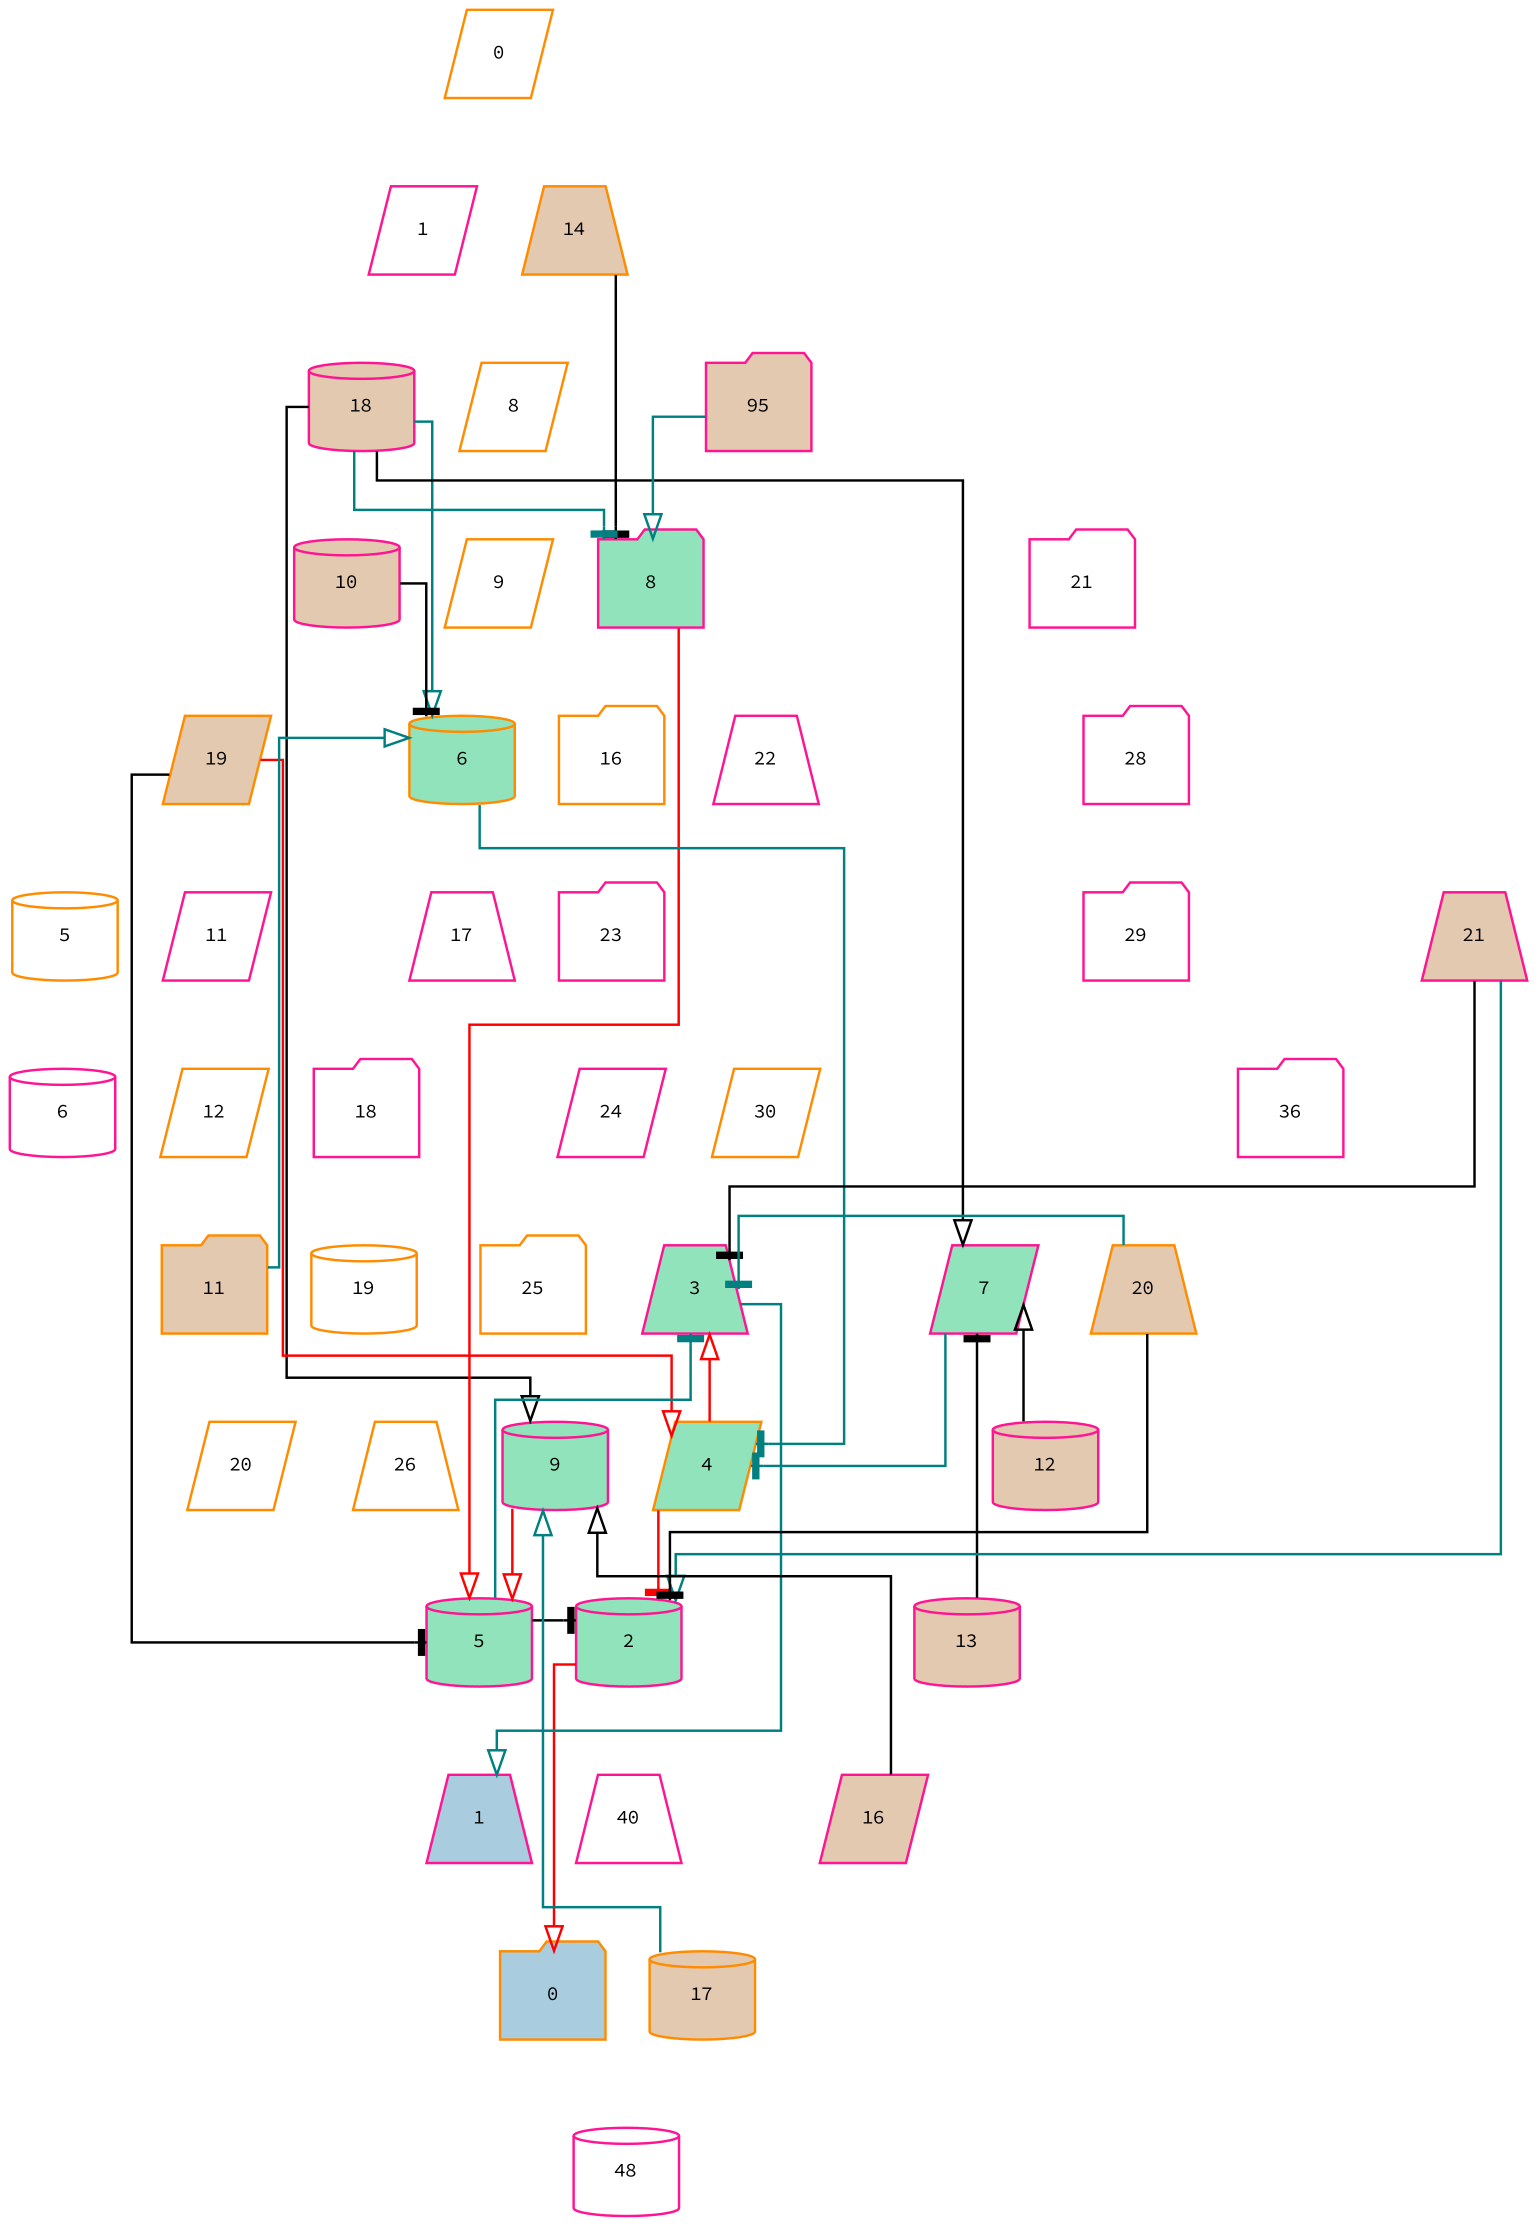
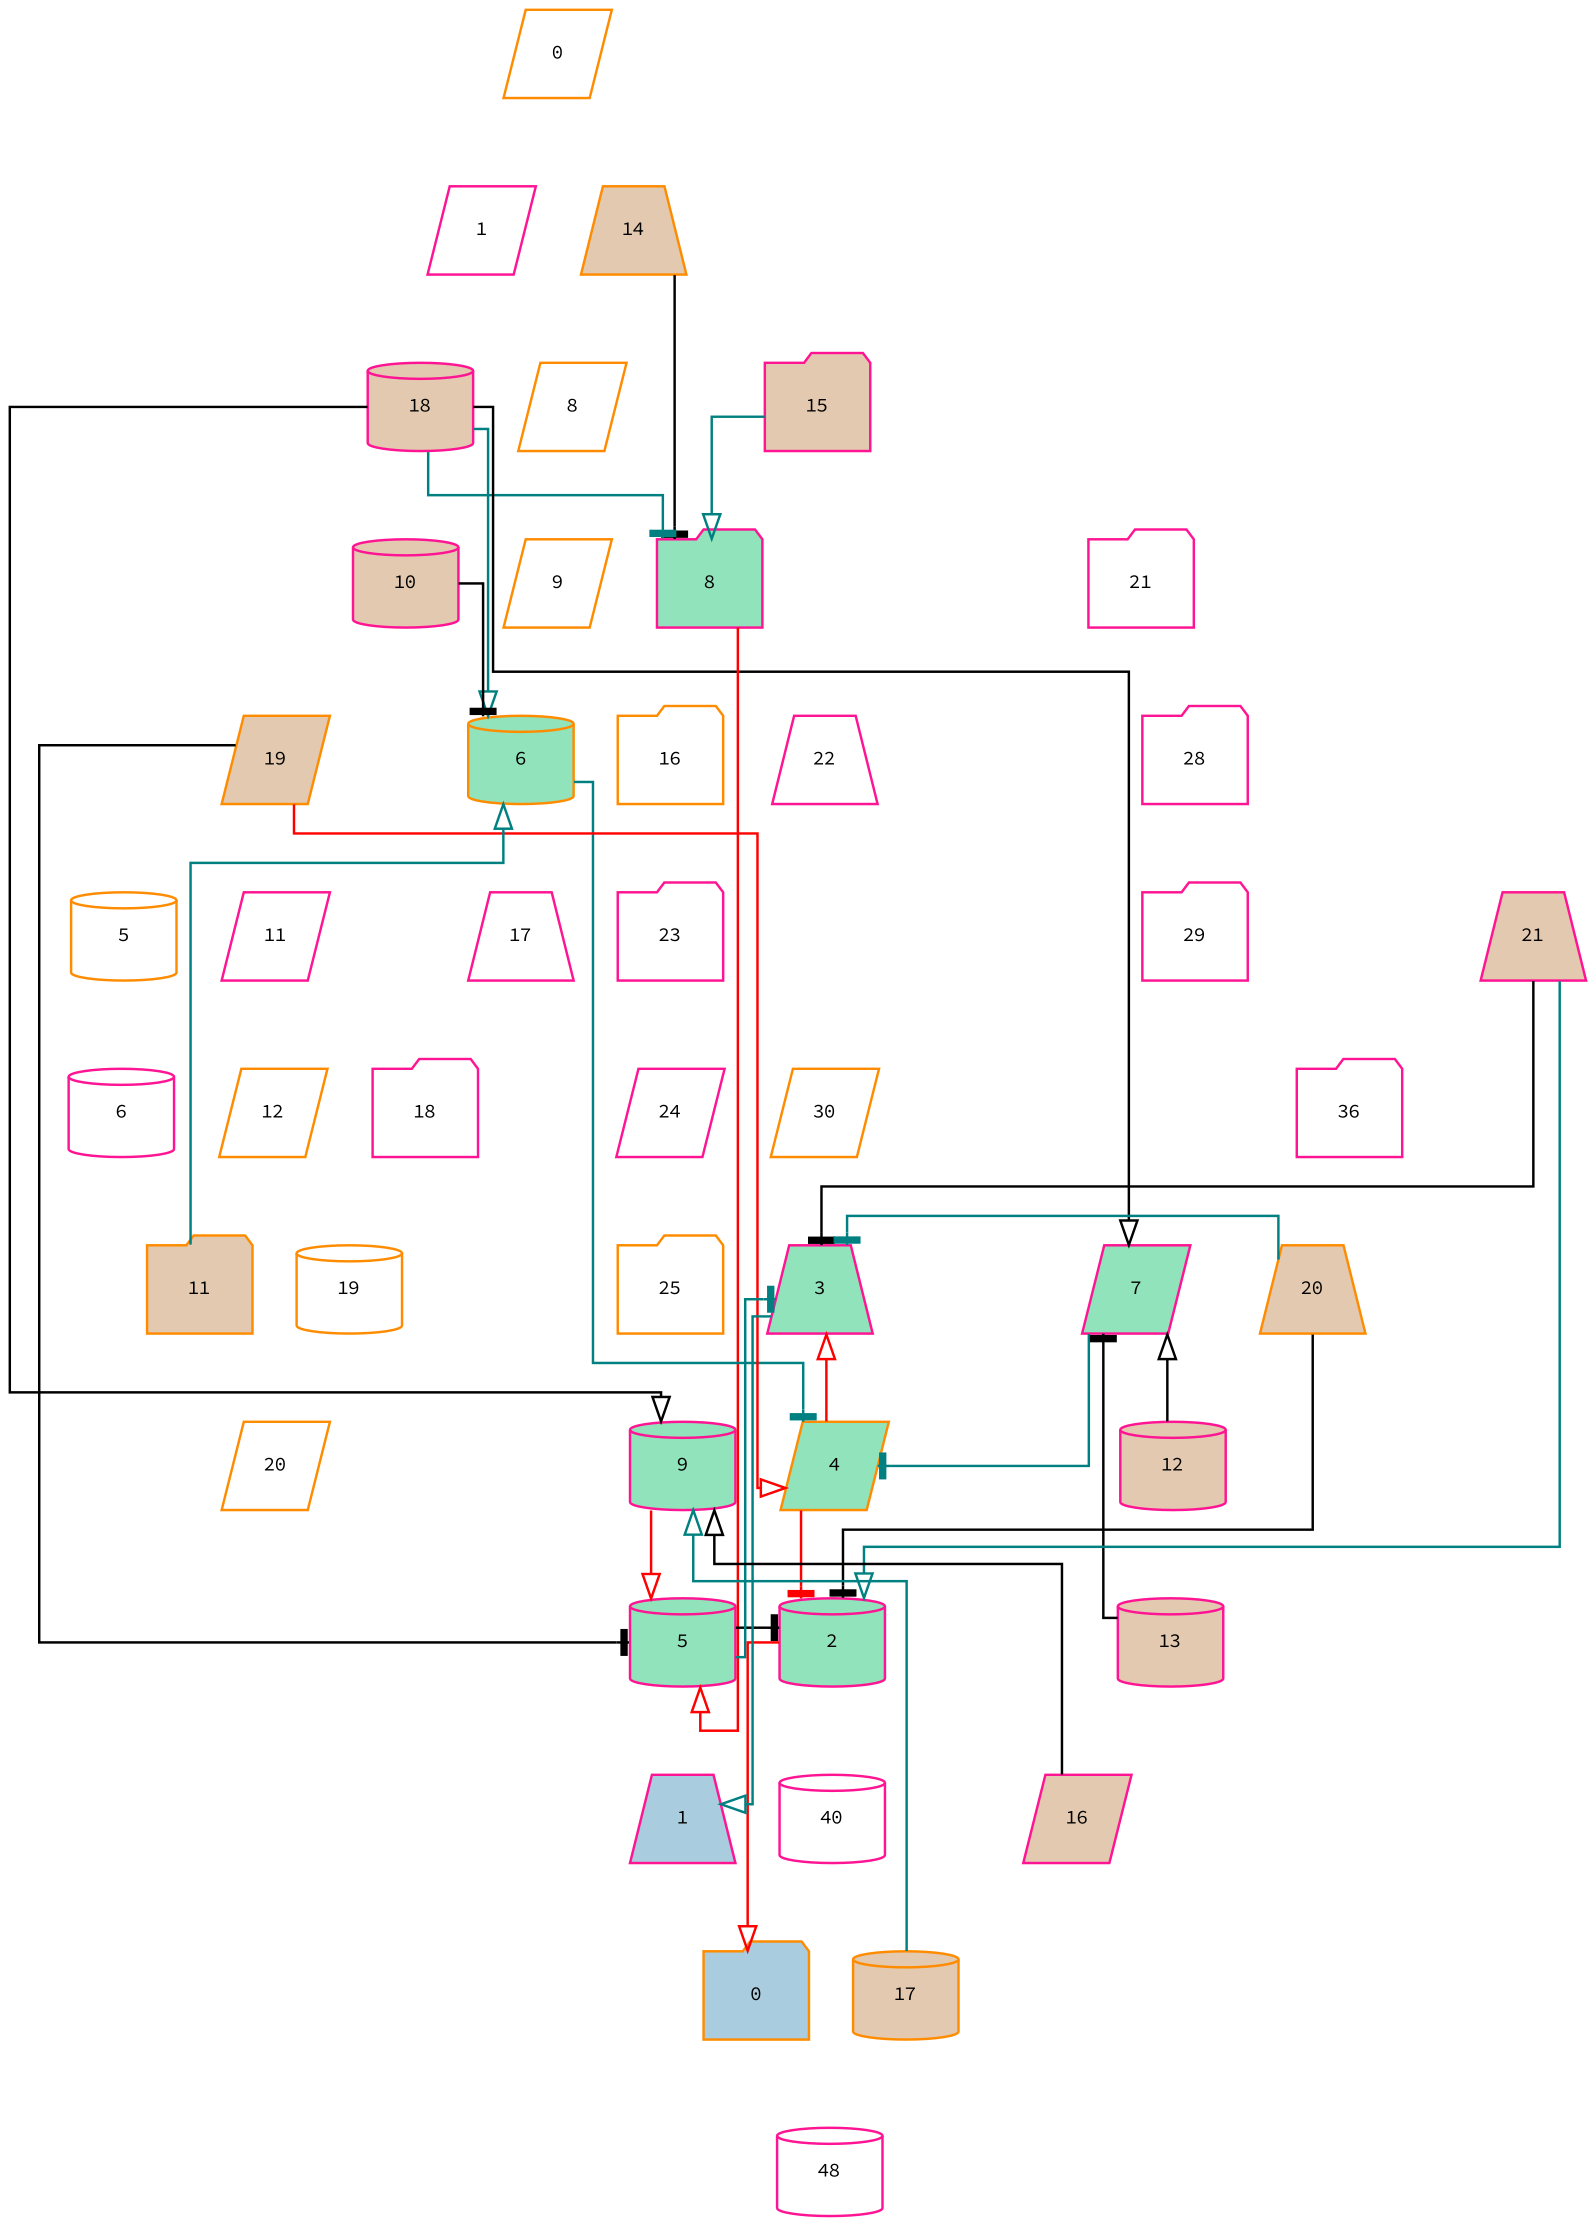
node "95": label "95" -> "15"
node "26": removed
node "40": shape trapezium -> cylinder
